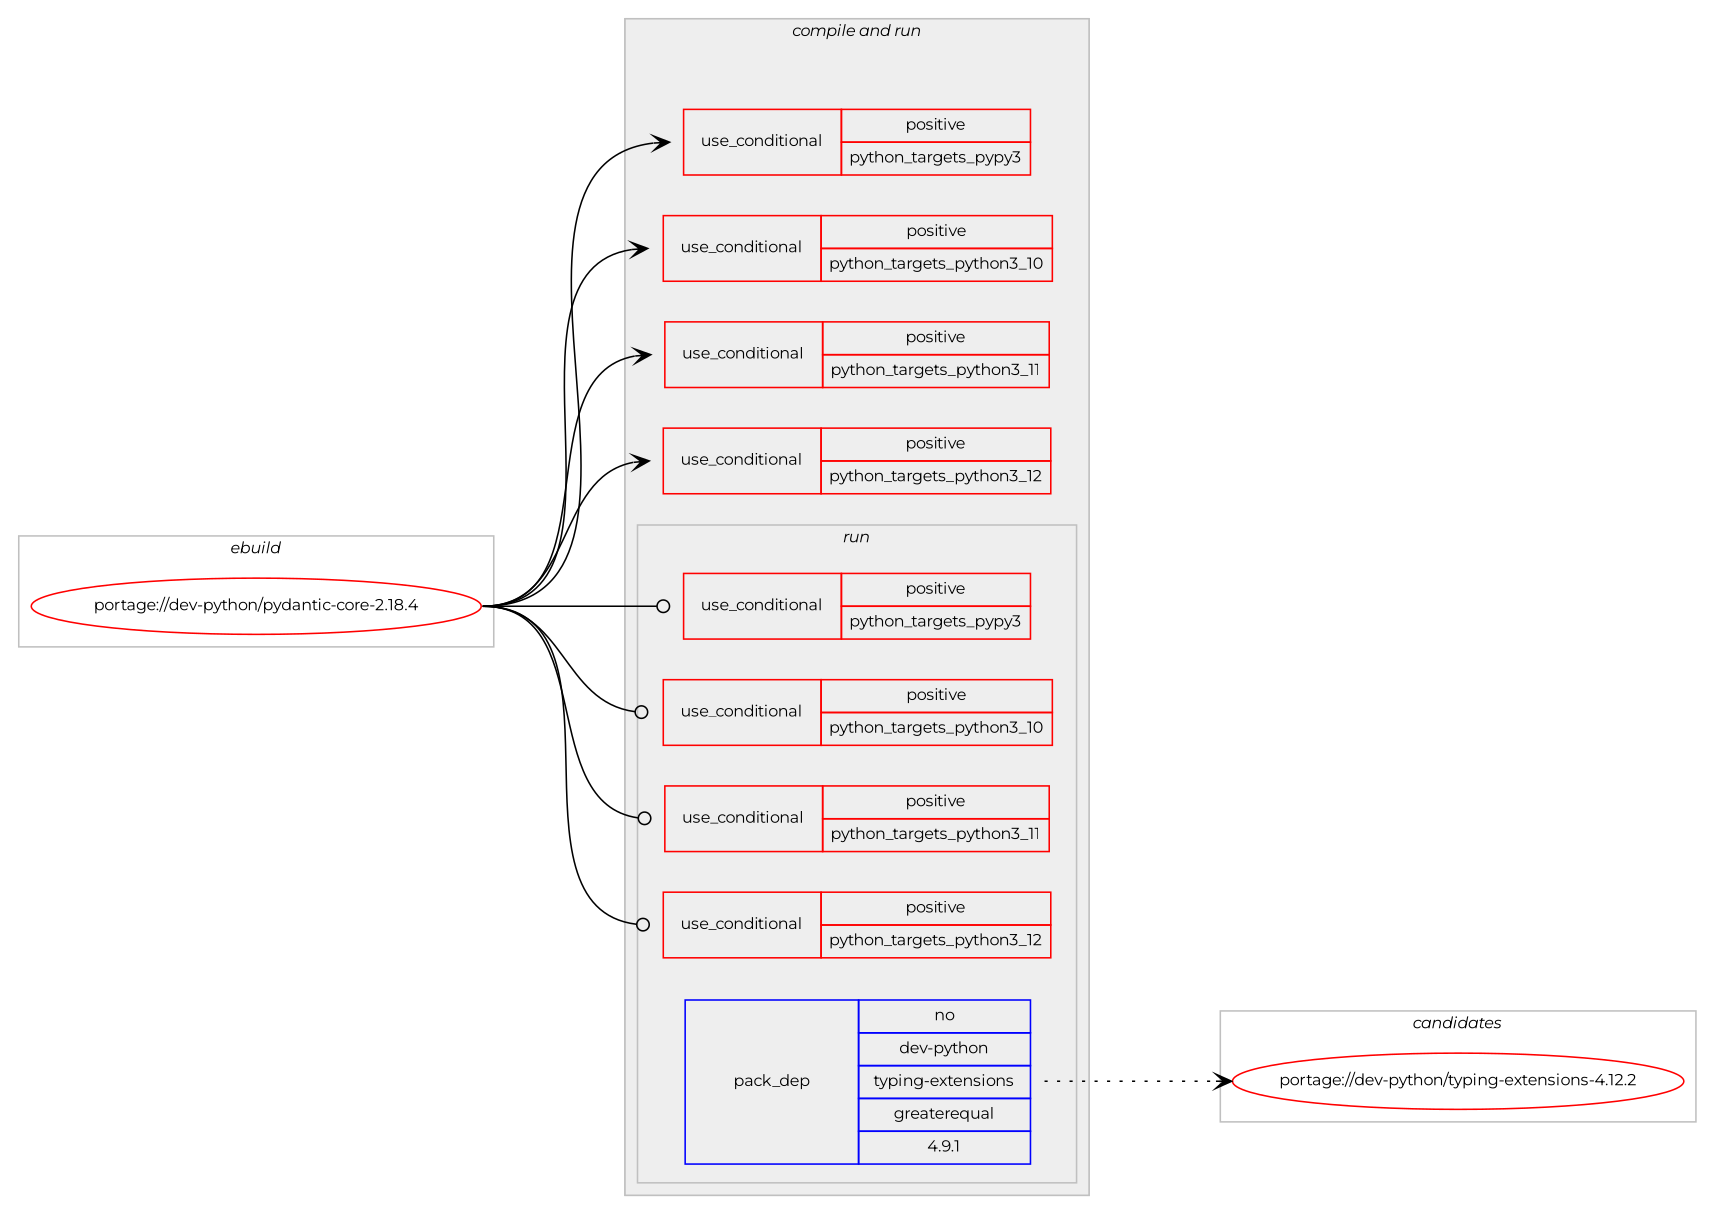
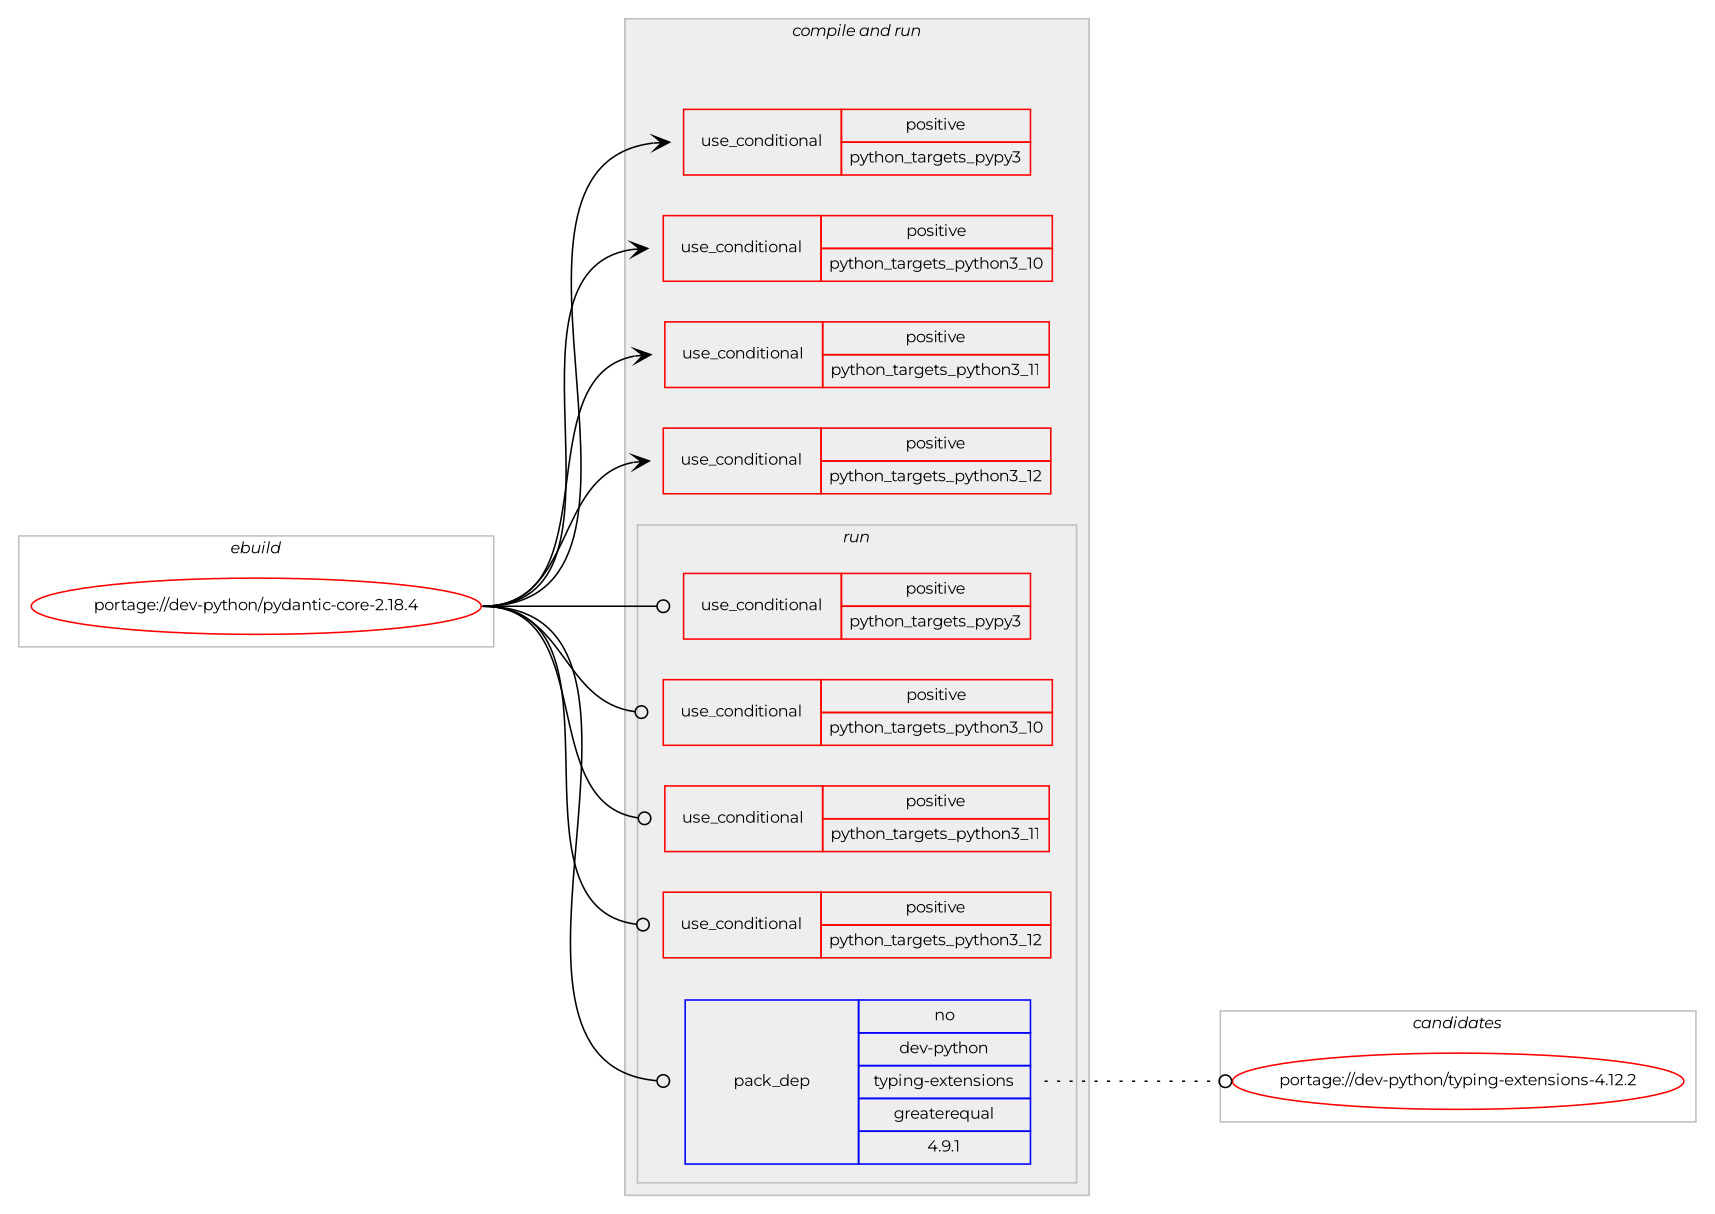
edge "portage://dev-python/pydantic-core-2.18.4" -> "pack_dep": added
edge "pack_dep" -> "portage://dev-python/typing-extensions-4.12.2": arrowhead vee -> odot
